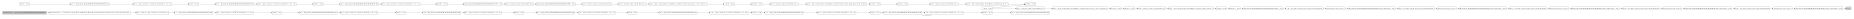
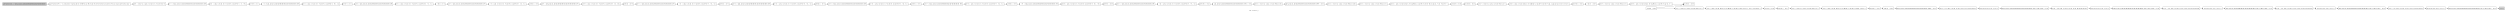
node "$r16 = jphp.runtime.env.TraceInfo.valueOf($r15, 15L, 5L)": added
